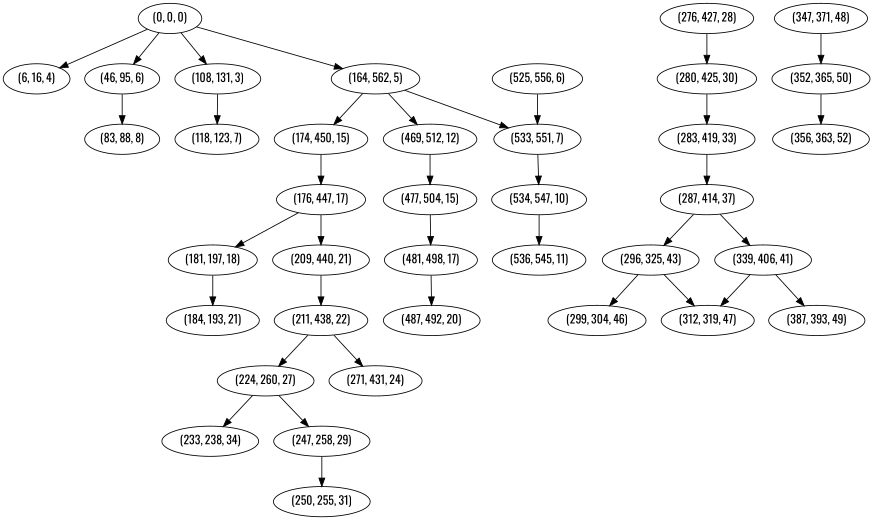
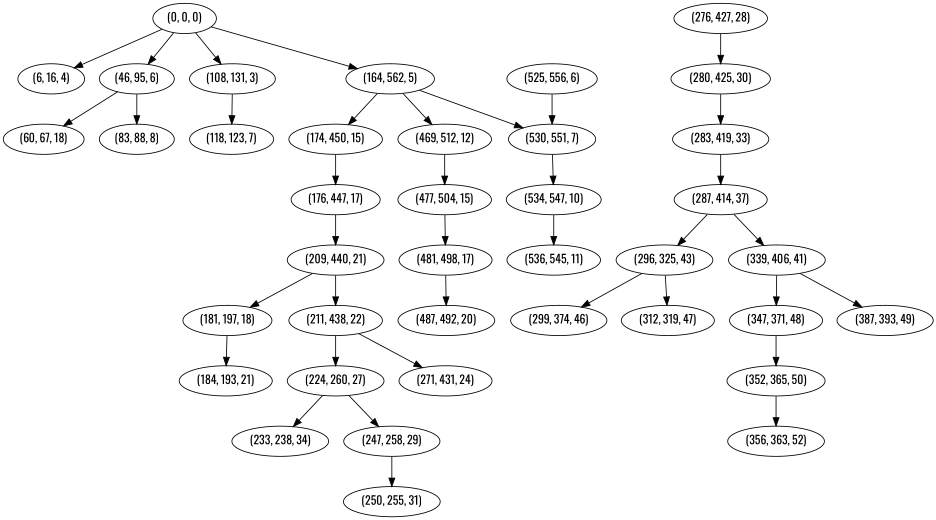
node "(60, 67, 18)": added
node "(533, 551, 7)": label "(533, 551, 7)" -> "(530, 551, 7)"
edge "(176, 447, 17)" -> "(181, 197, 18)": now "(209, 440, 21)" -> "(181, 197, 18)"
edge "(339, 406, 41)" -> "(312, 319, 47)": now "(339, 406, 41)" -> "(347, 371, 48)"
node "(299, 304, 46)": label "(299, 304, 46)" -> "(299, 374, 46)"
